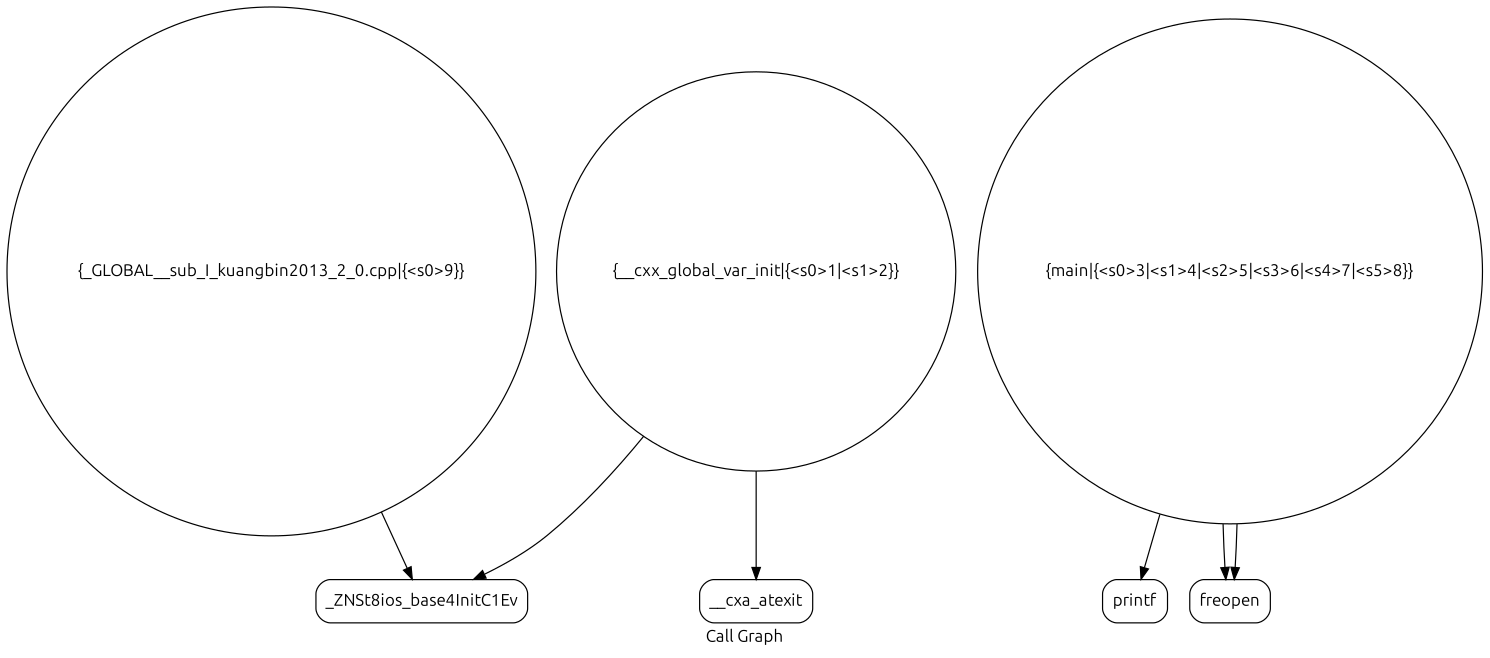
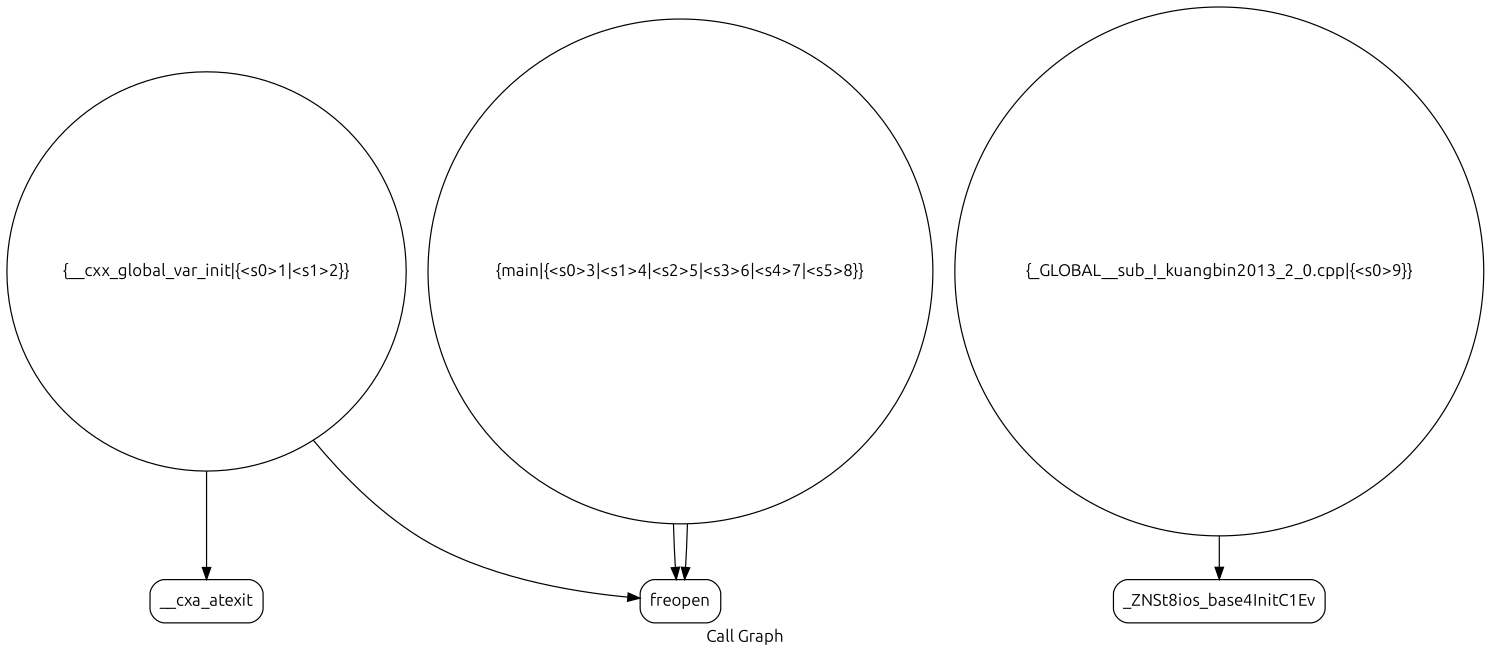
edge "{__cxx_global_var_init|{<s0>1|<s1>2}}" -> "_ZNSt8ios_base4InitC1Ev": now "{__cxx_global_var_init|{<s0>1|<s1>2}}" -> "freopen"
node "printf": removed
